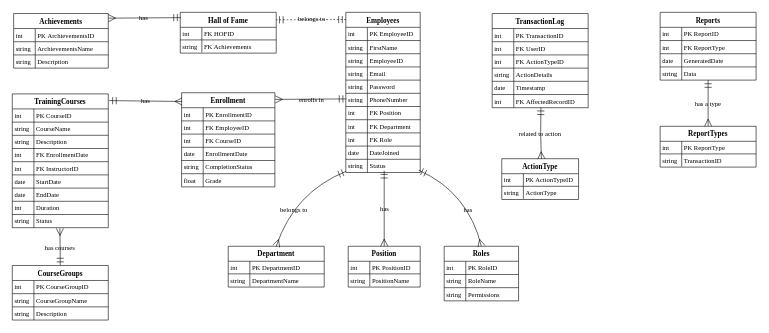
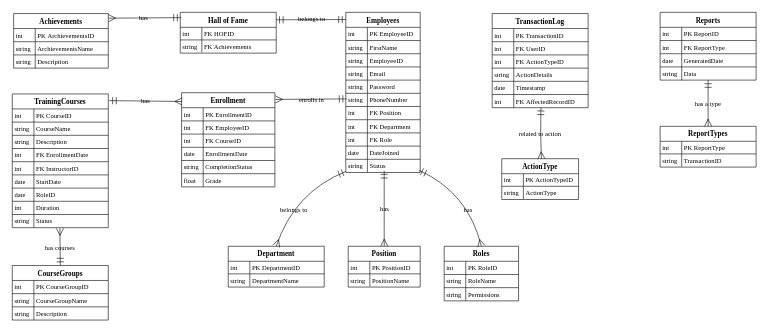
edge "Hall of Fame" -- "Employees": style dashed -> solid
node "EndDate": label "EndDate" -> "RoleID"
